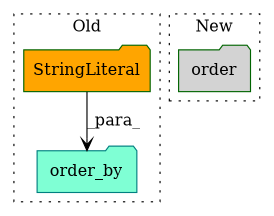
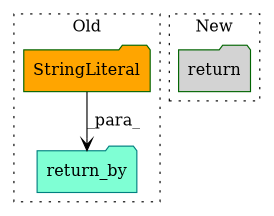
node "order": label "order" -> "return"
node "order_by": label "order_by" -> "return_by"
